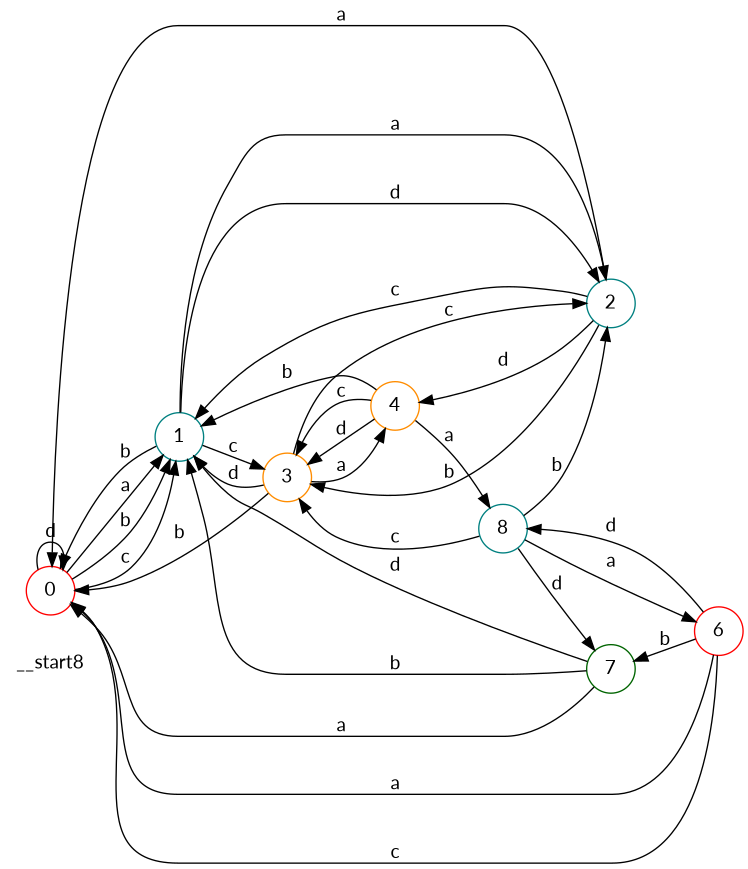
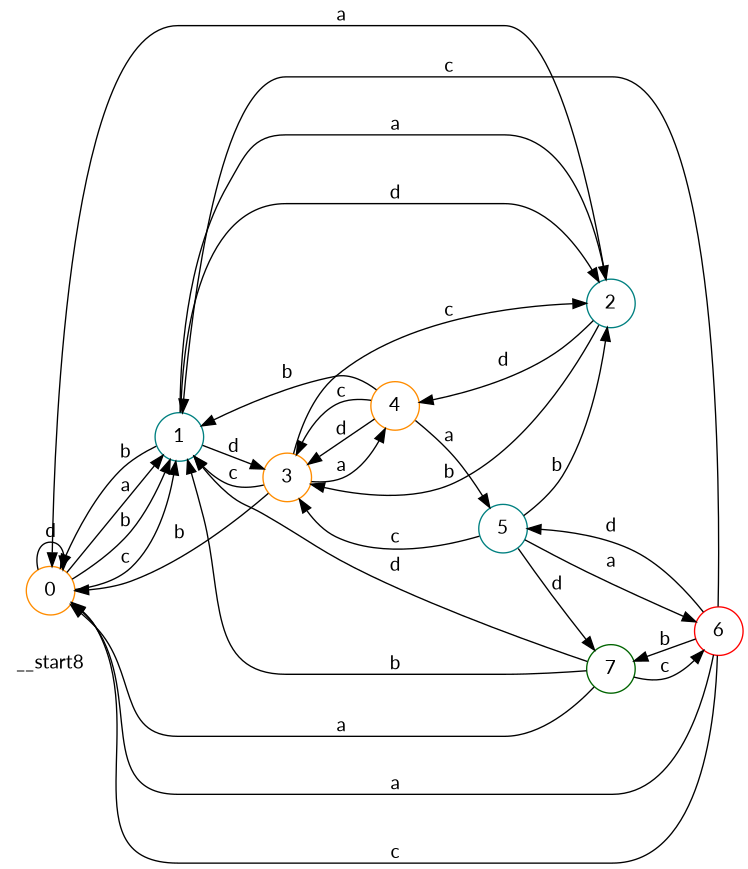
edge "2" -> "1": now "6" -> "1"
edge "1" -> "3": label "c" -> "d"
edge "3" -> "1": label "d" -> "c"
node "8": label "8" -> "5"
node "0": color red -> darkorange
edge "7" -> "6": added, label "c"
